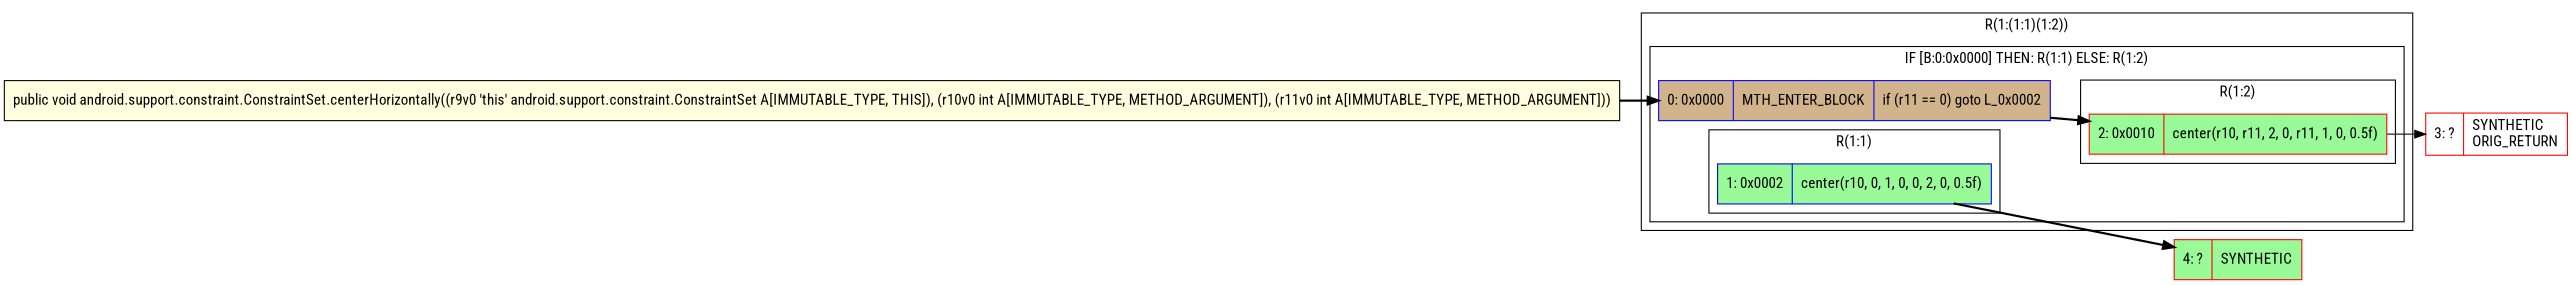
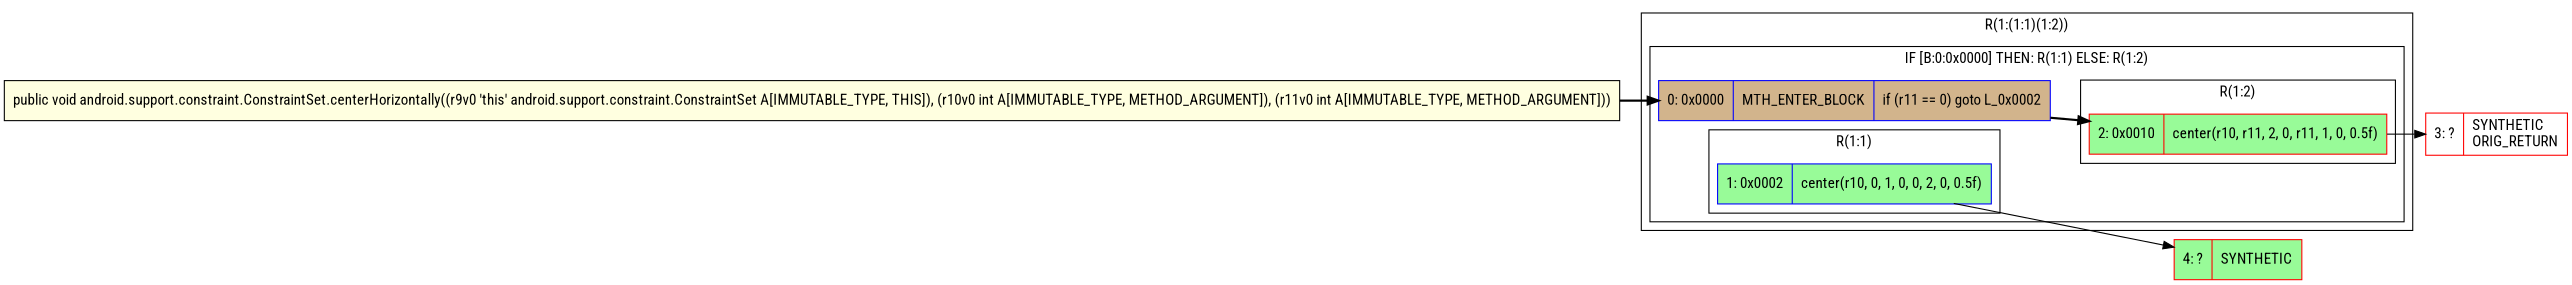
edge "1: 0x0002" -> "4: ?": style bold -> solid
